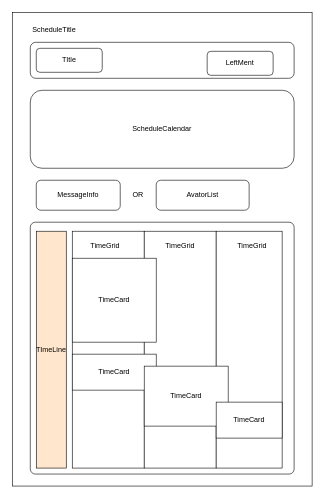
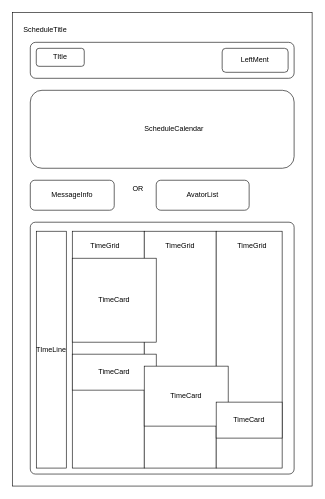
node "ScheduleTitle": moved (54, 30) -> (45, 30)
node "TItle": size 66x24 -> 48x18
node "LeftMent": moved (240, 63) -> (255, 60)
node "ScheduleCalendar": moved (162, 129) -> (174, 129)
node "MessageInfo": moved (78, 195) -> (72, 195)
node "OR": moved (138, 195) -> (138, 189)
node "TImeLine": fillcolor #ffe6cc -> #ffffff
